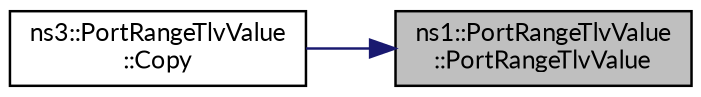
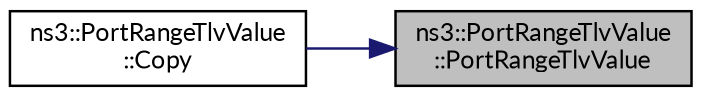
node "ns1::PortRangeTlvValue ::PortRangeTlvValue": label "ns1::PortRangeTlvValue ::PortRangeTlvValue" -> "ns3::PortRangeTlvValue ::PortRangeTlvValue"
